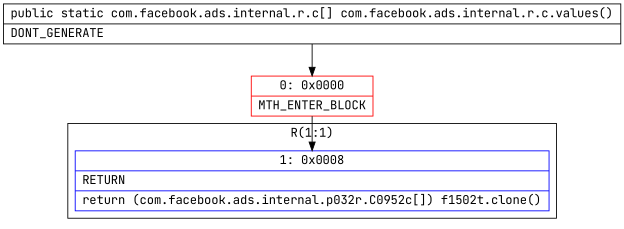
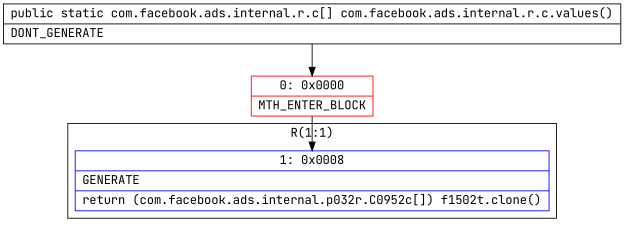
node "1: 0x0008": text "RETURN" -> "GENERATE"
